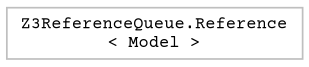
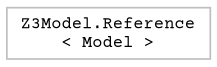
node "Z3ReferenceQueue.Reference < Model >": label "Z3ReferenceQueue.Reference < Model >" -> "Z3Model.Reference < Model >"
